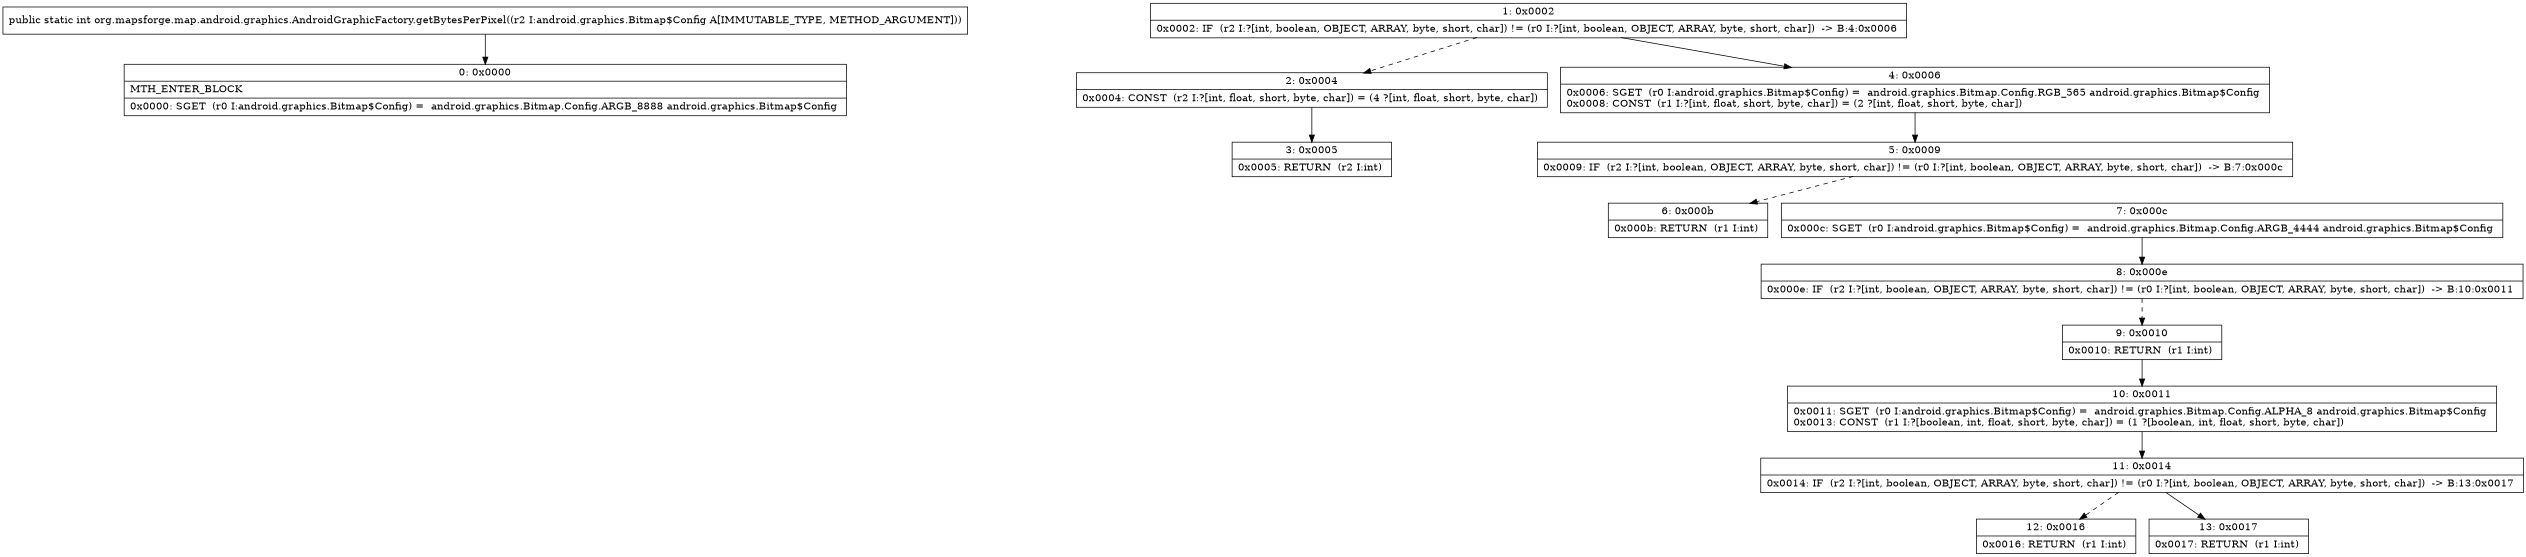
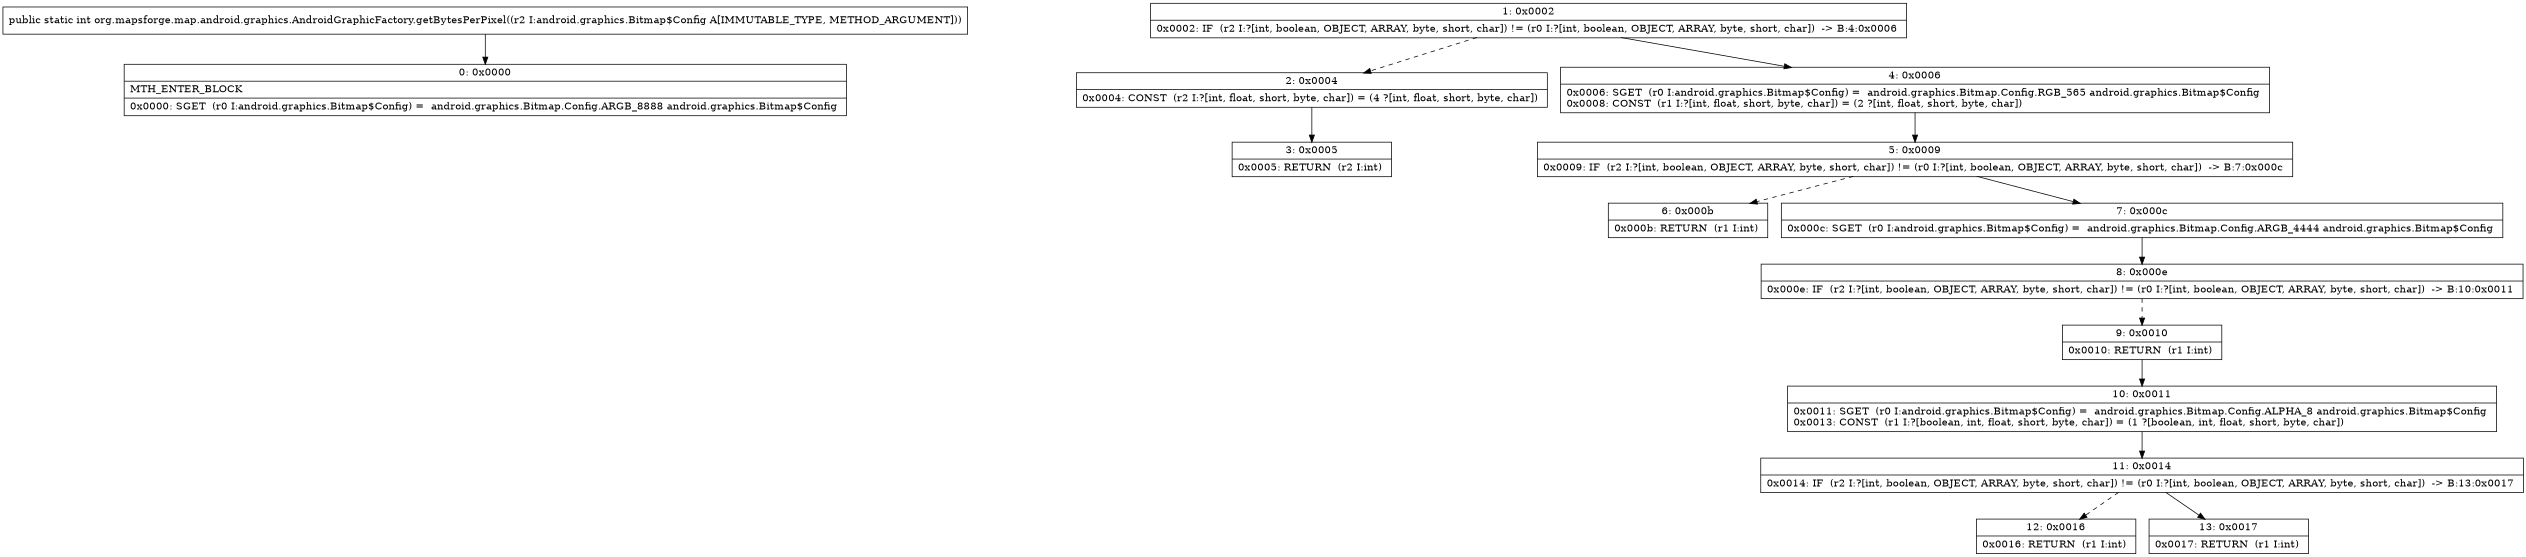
edge "5: 0x0009" -> "7: 0x000c": added
